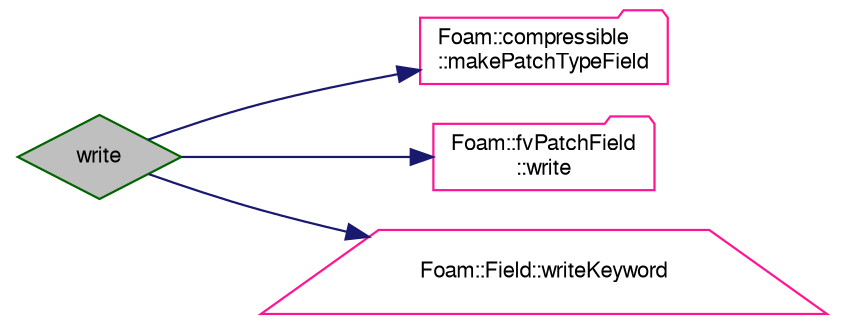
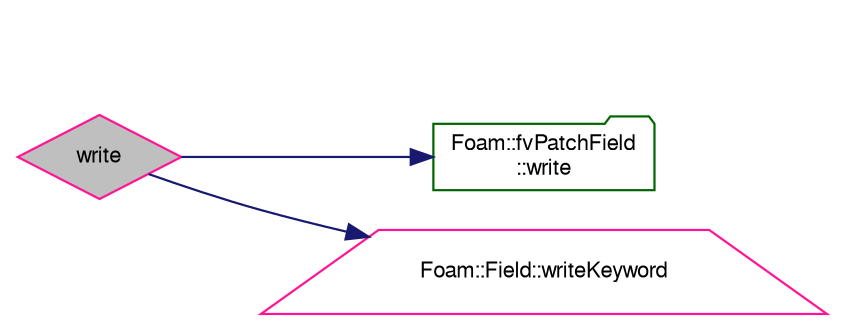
node "Foam::compressible ::makePatchTypeField": removed
node "write": color darkgreen -> deeppink
node "Foam::fvPatchField ::write": color deeppink -> darkgreen
